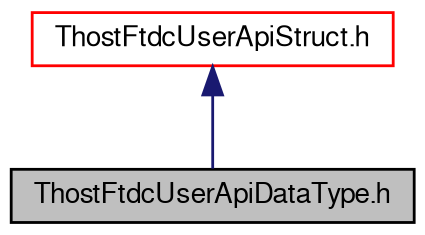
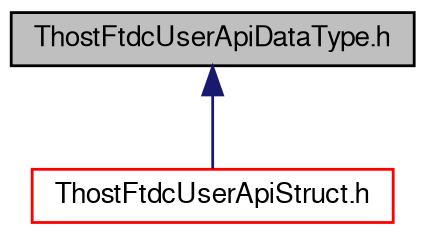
edge "ThostFtdcUserApiDataType.h" -> "ThostFtdcUserApiStruct.h": reversed
